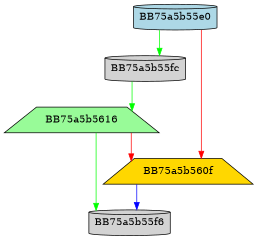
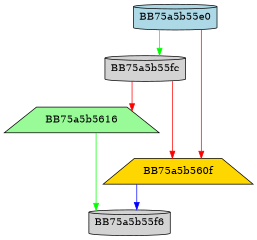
edge "BB75a5b55fc" -> "BB75a5b5616": color green -> red
edge "BB75a5b5616" -> "BB75a5b560f": now "BB75a5b55fc" -> "BB75a5b560f"
